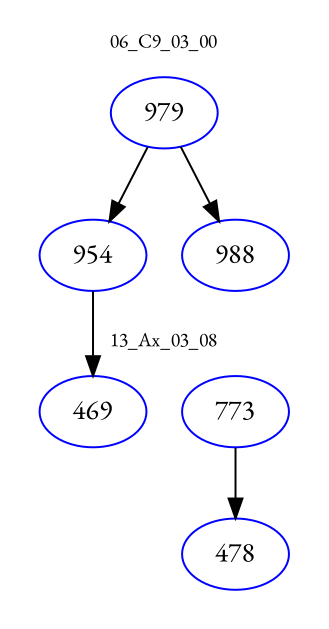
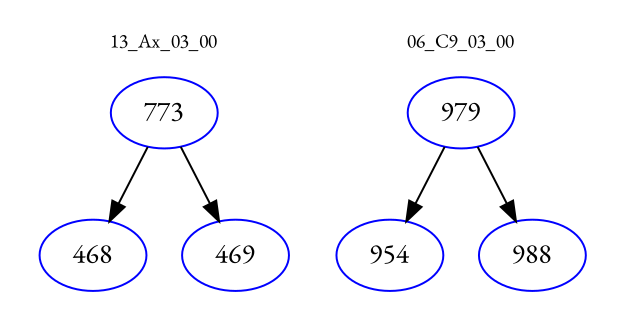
edge "954" -> "469": now "773" -> "469"
cluster "13_Ax_03_08": label "13_Ax_03_08" -> "13_Ax_03_00"
node "478": label "478" -> "468"
